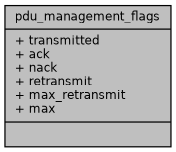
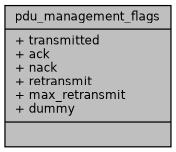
node "pdu_management_flags": text "+ max" -> "+ dummy"
